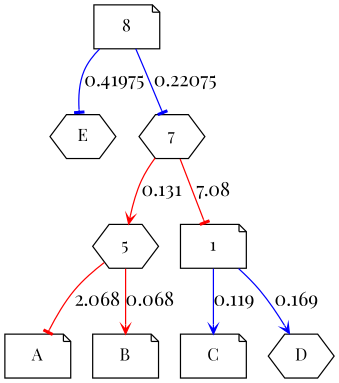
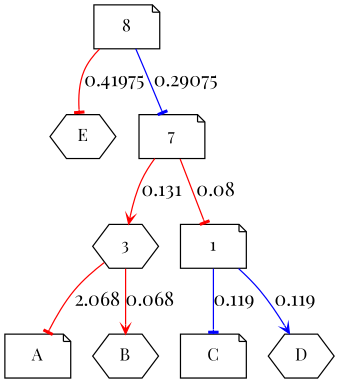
edge "8" -> "E": color blue -> red
edge "8" -> "7": label "0.22075" -> "0.29075"
node "7": shape hexagon -> note
edge "7" -> "1": label "7.08" -> "0.08"
node "5": label "5" -> "3"
edge "1" -> "C": arrowhead vee -> tee
edge "1" -> "D": label "0.169" -> "0.119"
node "B": shape note -> hexagon
